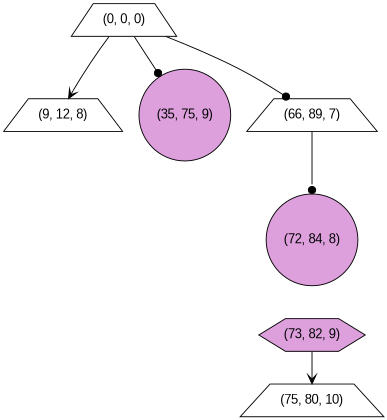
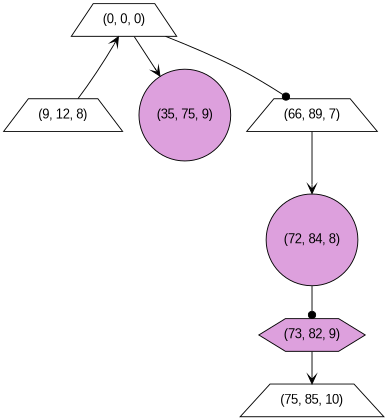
edge "(0, 0, 0)" -> "(35, 75, 9)": arrowhead dot -> vee
edge "(0, 0, 0)" -> "(9, 12, 8)": reversed
edge "(66, 89, 7)" -> "(72, 84, 8)": arrowhead dot -> vee
edge "(72, 84, 8)" -> "(73, 82, 9)": added
node "(75, 80, 10)": label "(75, 80, 10)" -> "(75, 85, 10)"
